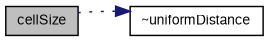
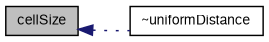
edge "cellSize" -> "~uniformDistance": reversed
